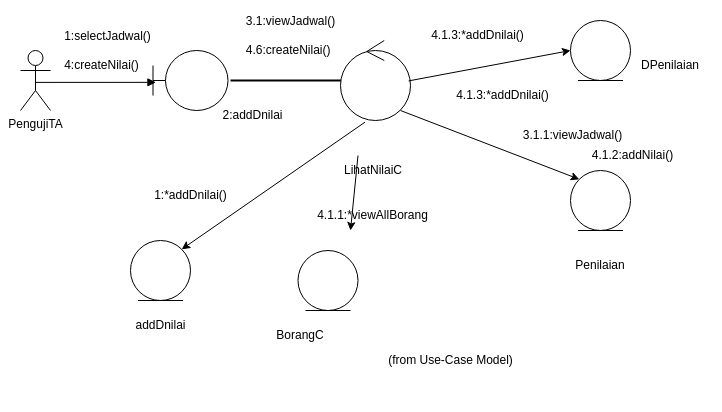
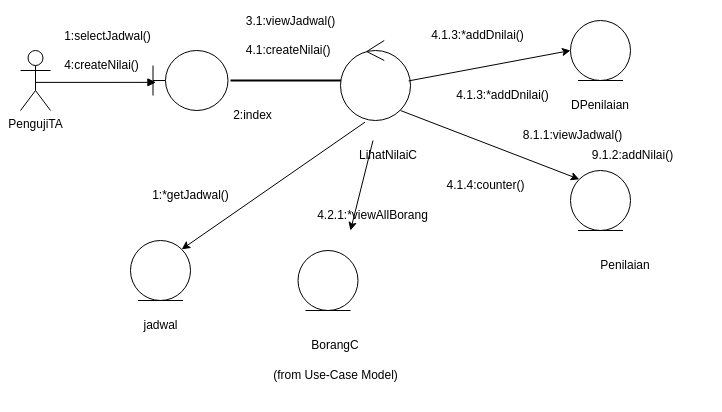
node "3.1:viewJadwal() 4.6:createNilai()": label "3.1:viewJadwal() 4.6:createNilai()" -> "3.1:viewJadwal() 4.1:createNilai()"
node "DPenilaian": moved (671, 66) -> (601, 106)
node "2:addDnilai": label "2:addDnilai" -> "2:index"
node "3.1.1:viewJadwal()": label "3.1.1:viewJadwal()" -> "8.1.1:viewJadwal()"
node "4.1.2:addNilai()": label "4.1.2:addNilai()" -> "9.1.2:addNilai()"
node "LihatNilaiC": moved (373, 171) -> (388, 156)
node "4.1.4:counter()": added
node "1:*addDnilai()": label "1:*addDnilai()" -> "1:*getJadwal()"
node "4.1.1:*viewAllBorang": label "4.1.1:*viewAllBorang" -> "4.2.1:*viewAllBorang"
node "Penilaian": moved (601, 266) -> (626, 266)
node "addDnilai": label "addDnilai" -> "jadwal"
node "BorangC": moved (301, 336) -> (336, 346)
node "(from Use-Case Model)": moved (451, 361) -> (336, 376)
